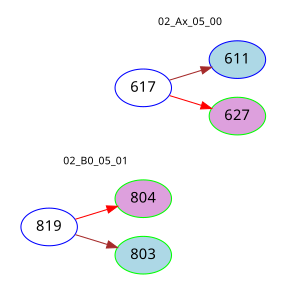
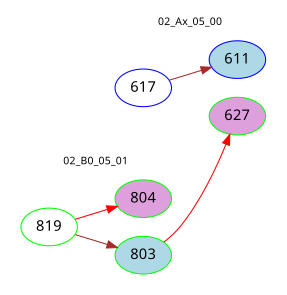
edge "617" -> "627": now "803" -> "627"
node "819": color blue -> green
